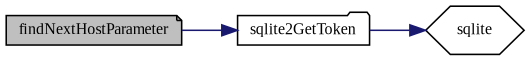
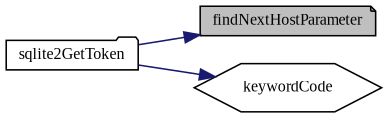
edge "findNextHostParameter" -> "sqlite2GetToken": reversed
node "sqlite": label "sqlite" -> "keywordCode"
